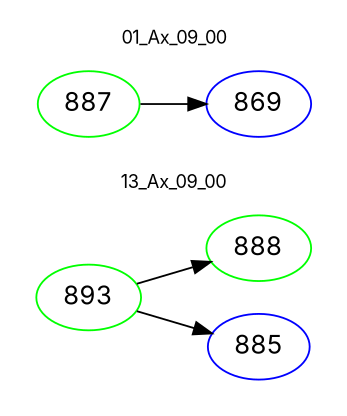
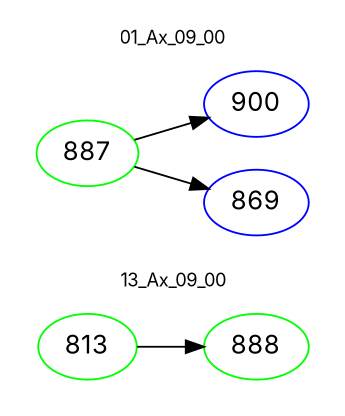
node "900": added
node "893": label "893" -> "813"
node "885": removed
